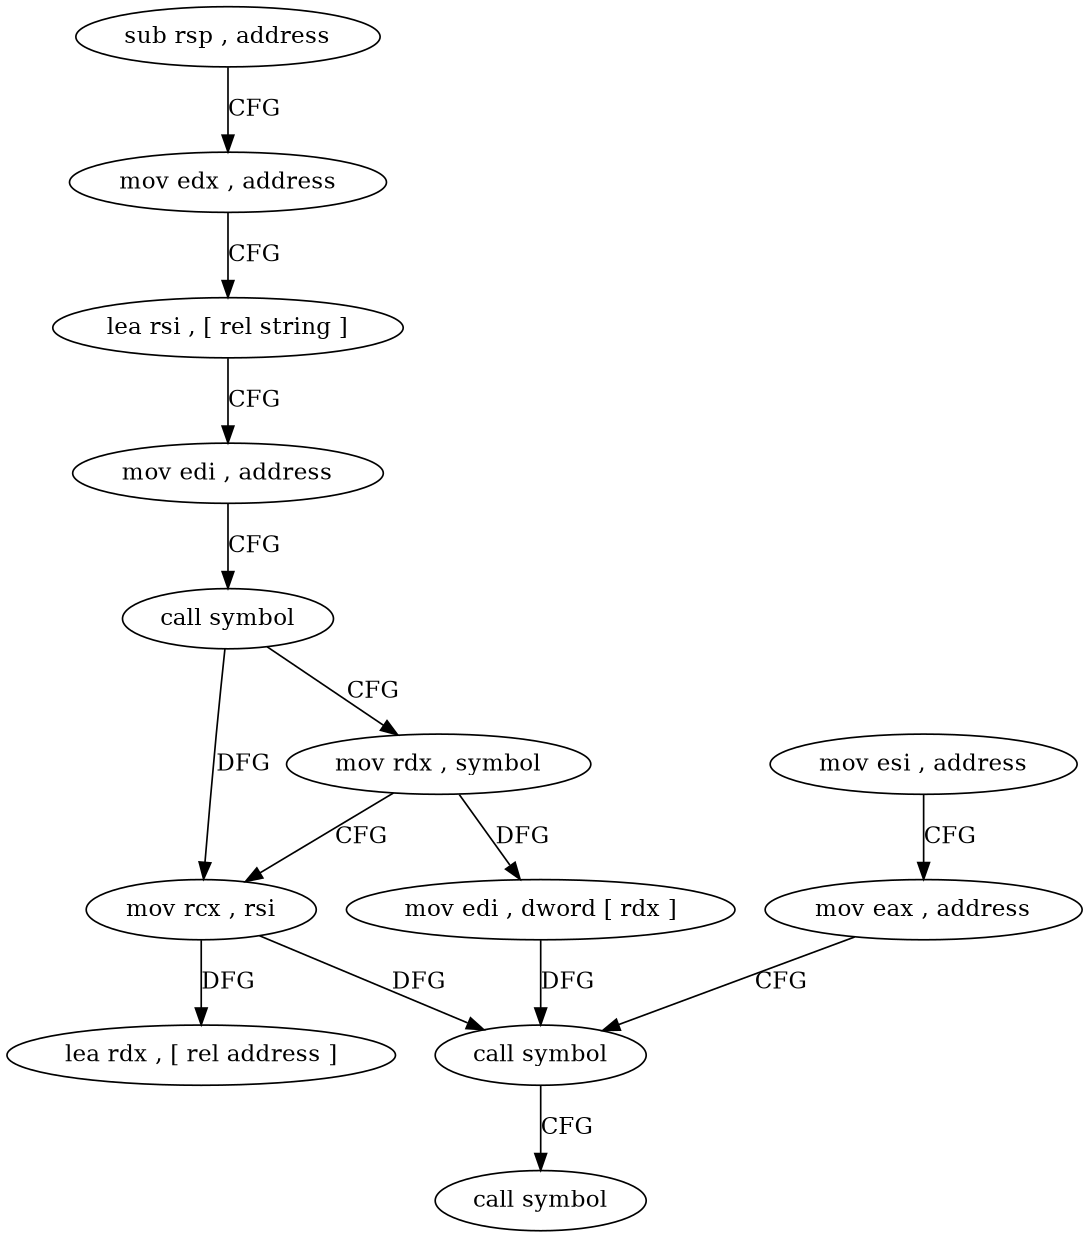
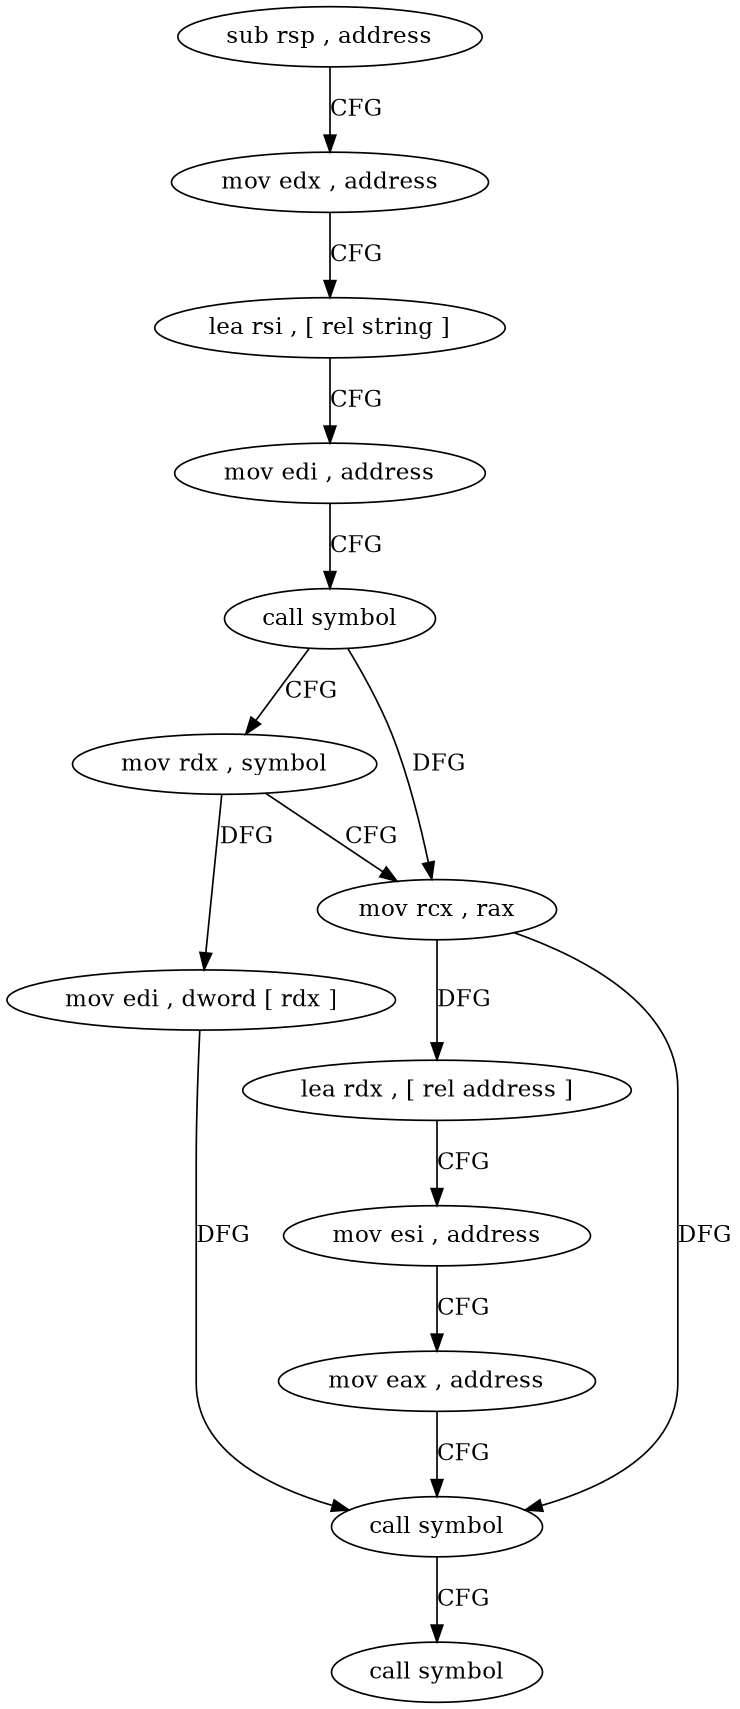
node "mov rcx , rsi": label "mov rcx , rsi" -> "mov rcx , rax"
edge "lea rdx , [ rel address ]" -> "mov esi , address": added, label "CFG"
